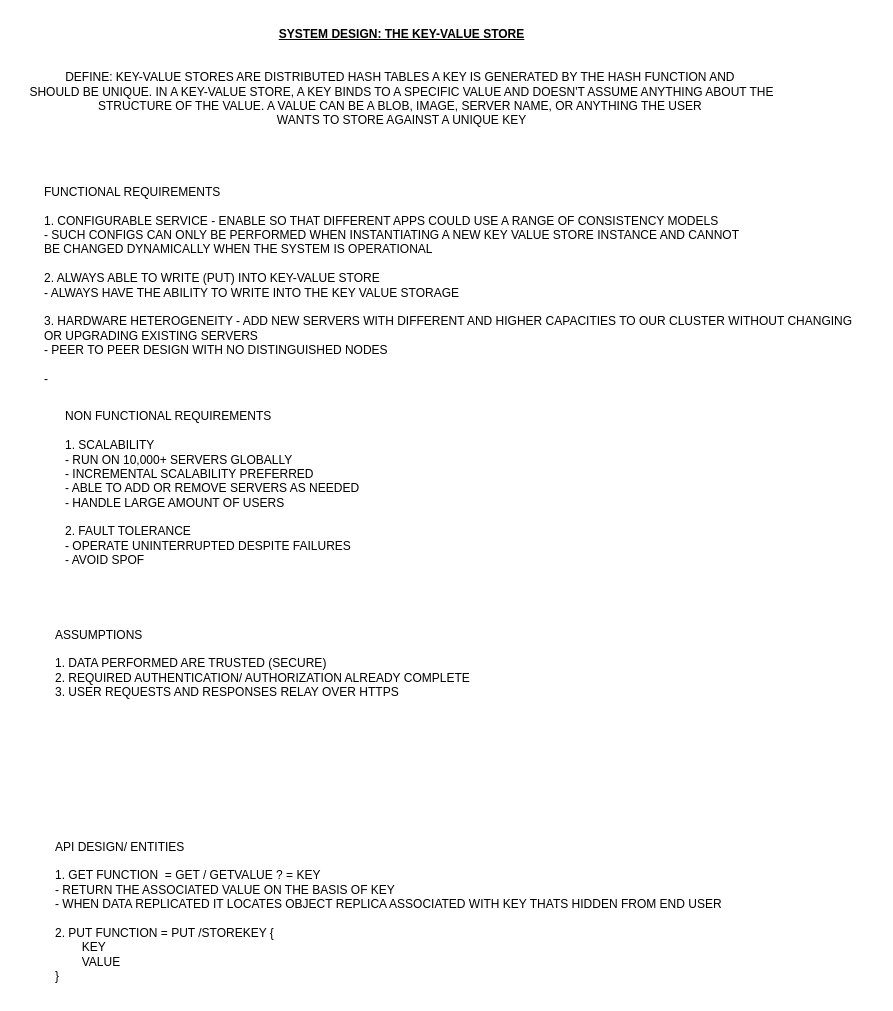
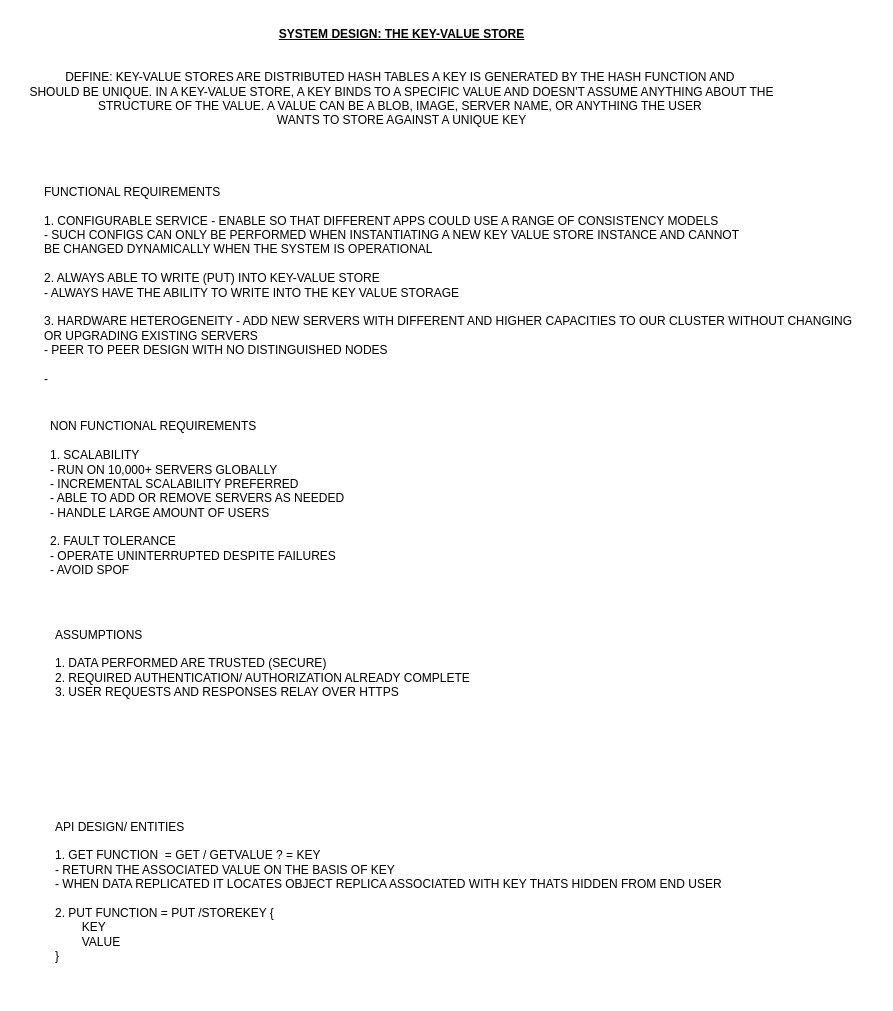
node "NON FUNCTIONAL REQUIREMENTS 1. SCALABILITY - RUN ON 10,000+ SERVERS GLOBALLY - INCREMENTAL SCALABILITY PREFERRED - ABLE TO ADD OR REMOVE SERVERS AS NEEDED - HANDLE LARGE AMOUNT OF USERS 2. FAULT TOLERANCE - OPERATE UNINTERRUPTED DESPITE FAILURES - AVOID SPOF": moved (220, 489) -> (205, 499)
node "API DESIGN/ ENTITIES 1. GET FUNCTION = GET / GETVALUE ? = KEY - RETURN THE ASSOCIATED VALUE ON THE BASIS OF KEY - WHEN DATA REPLICATED IT LOCATES OBJECT REPLICA ASSOCIATED WITH KEY THATS HIDDEN FROM END USER 2. PUT FUNCTION = PUT /STOREKEY { KEY VALUE }": moved (396, 912) -> (396, 892)
